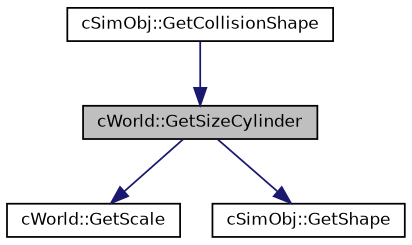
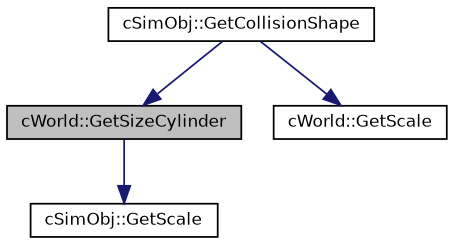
edge "cWorld::GetSizeCylinder" -> "cWorld::GetScale": now "cSimObj::GetCollisionShape" -> "cWorld::GetScale"
node "cSimObj::GetShape": label "cSimObj::GetShape" -> "cSimObj::GetScale"
